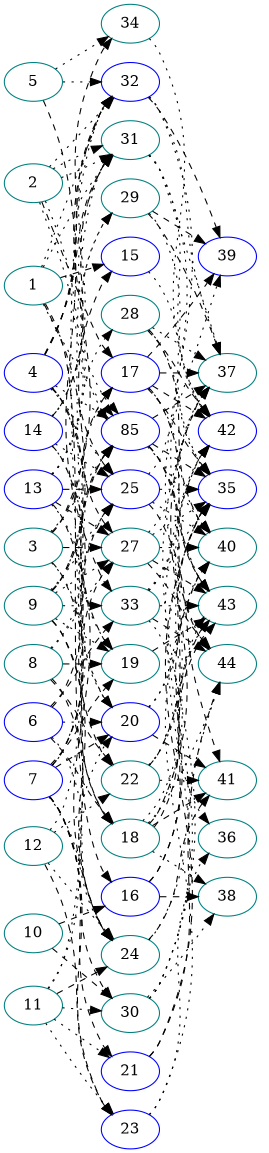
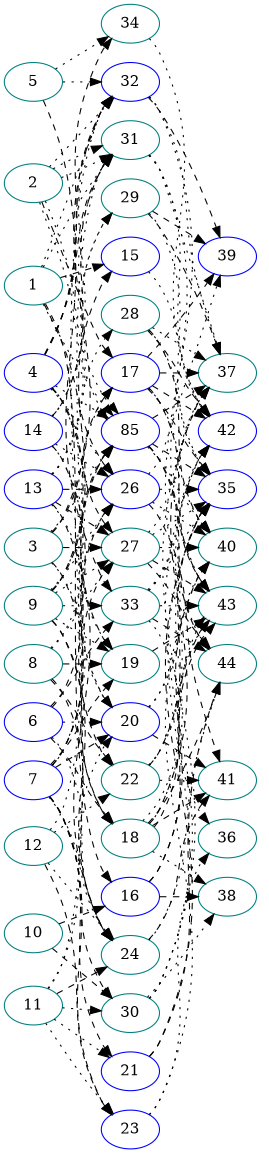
node "25": label "25" -> "26"
edge "18" -> "44": style dotted -> dashed
